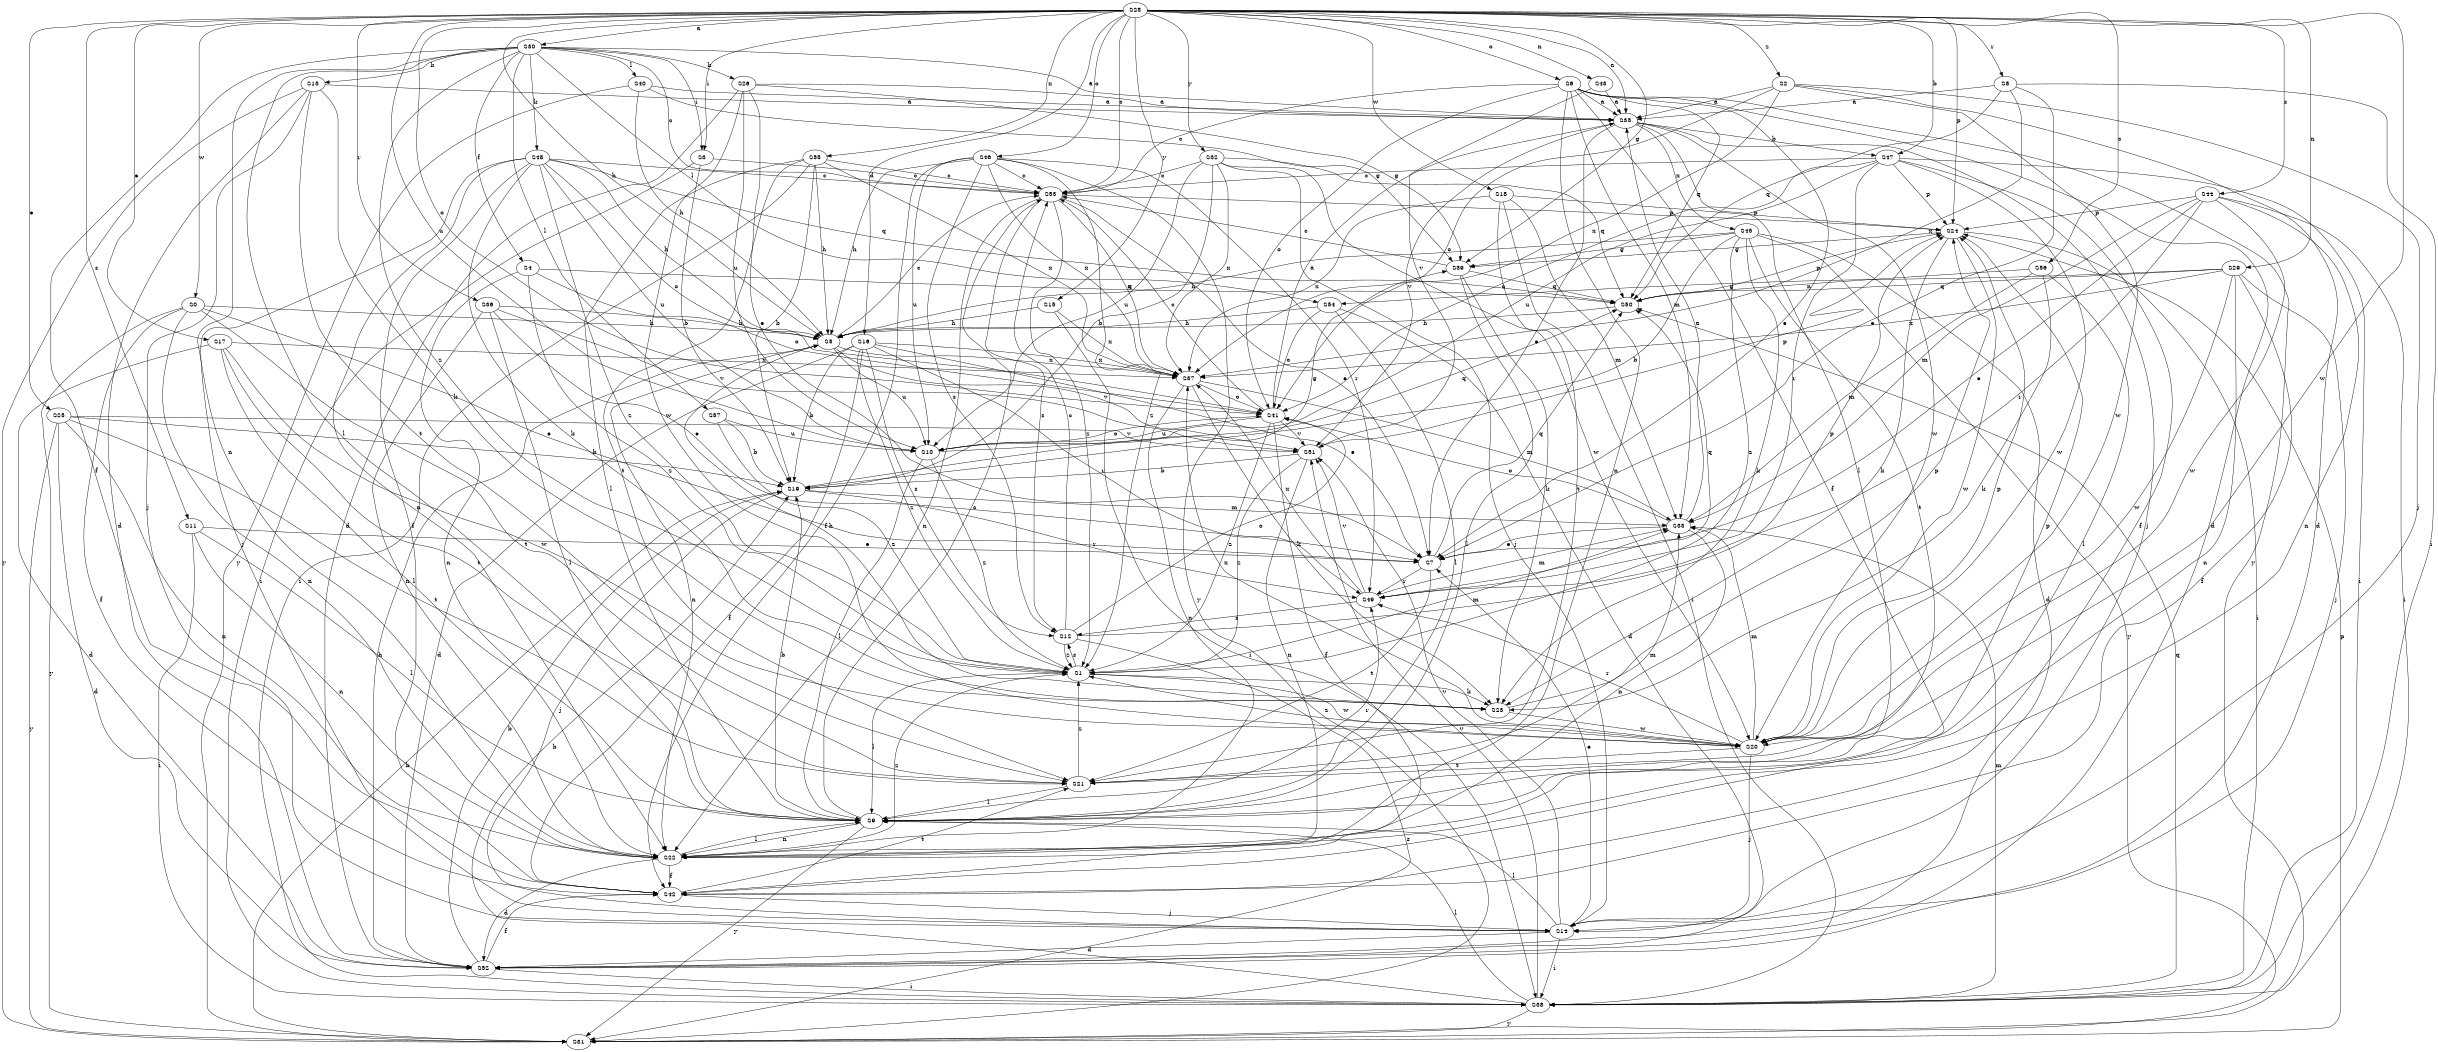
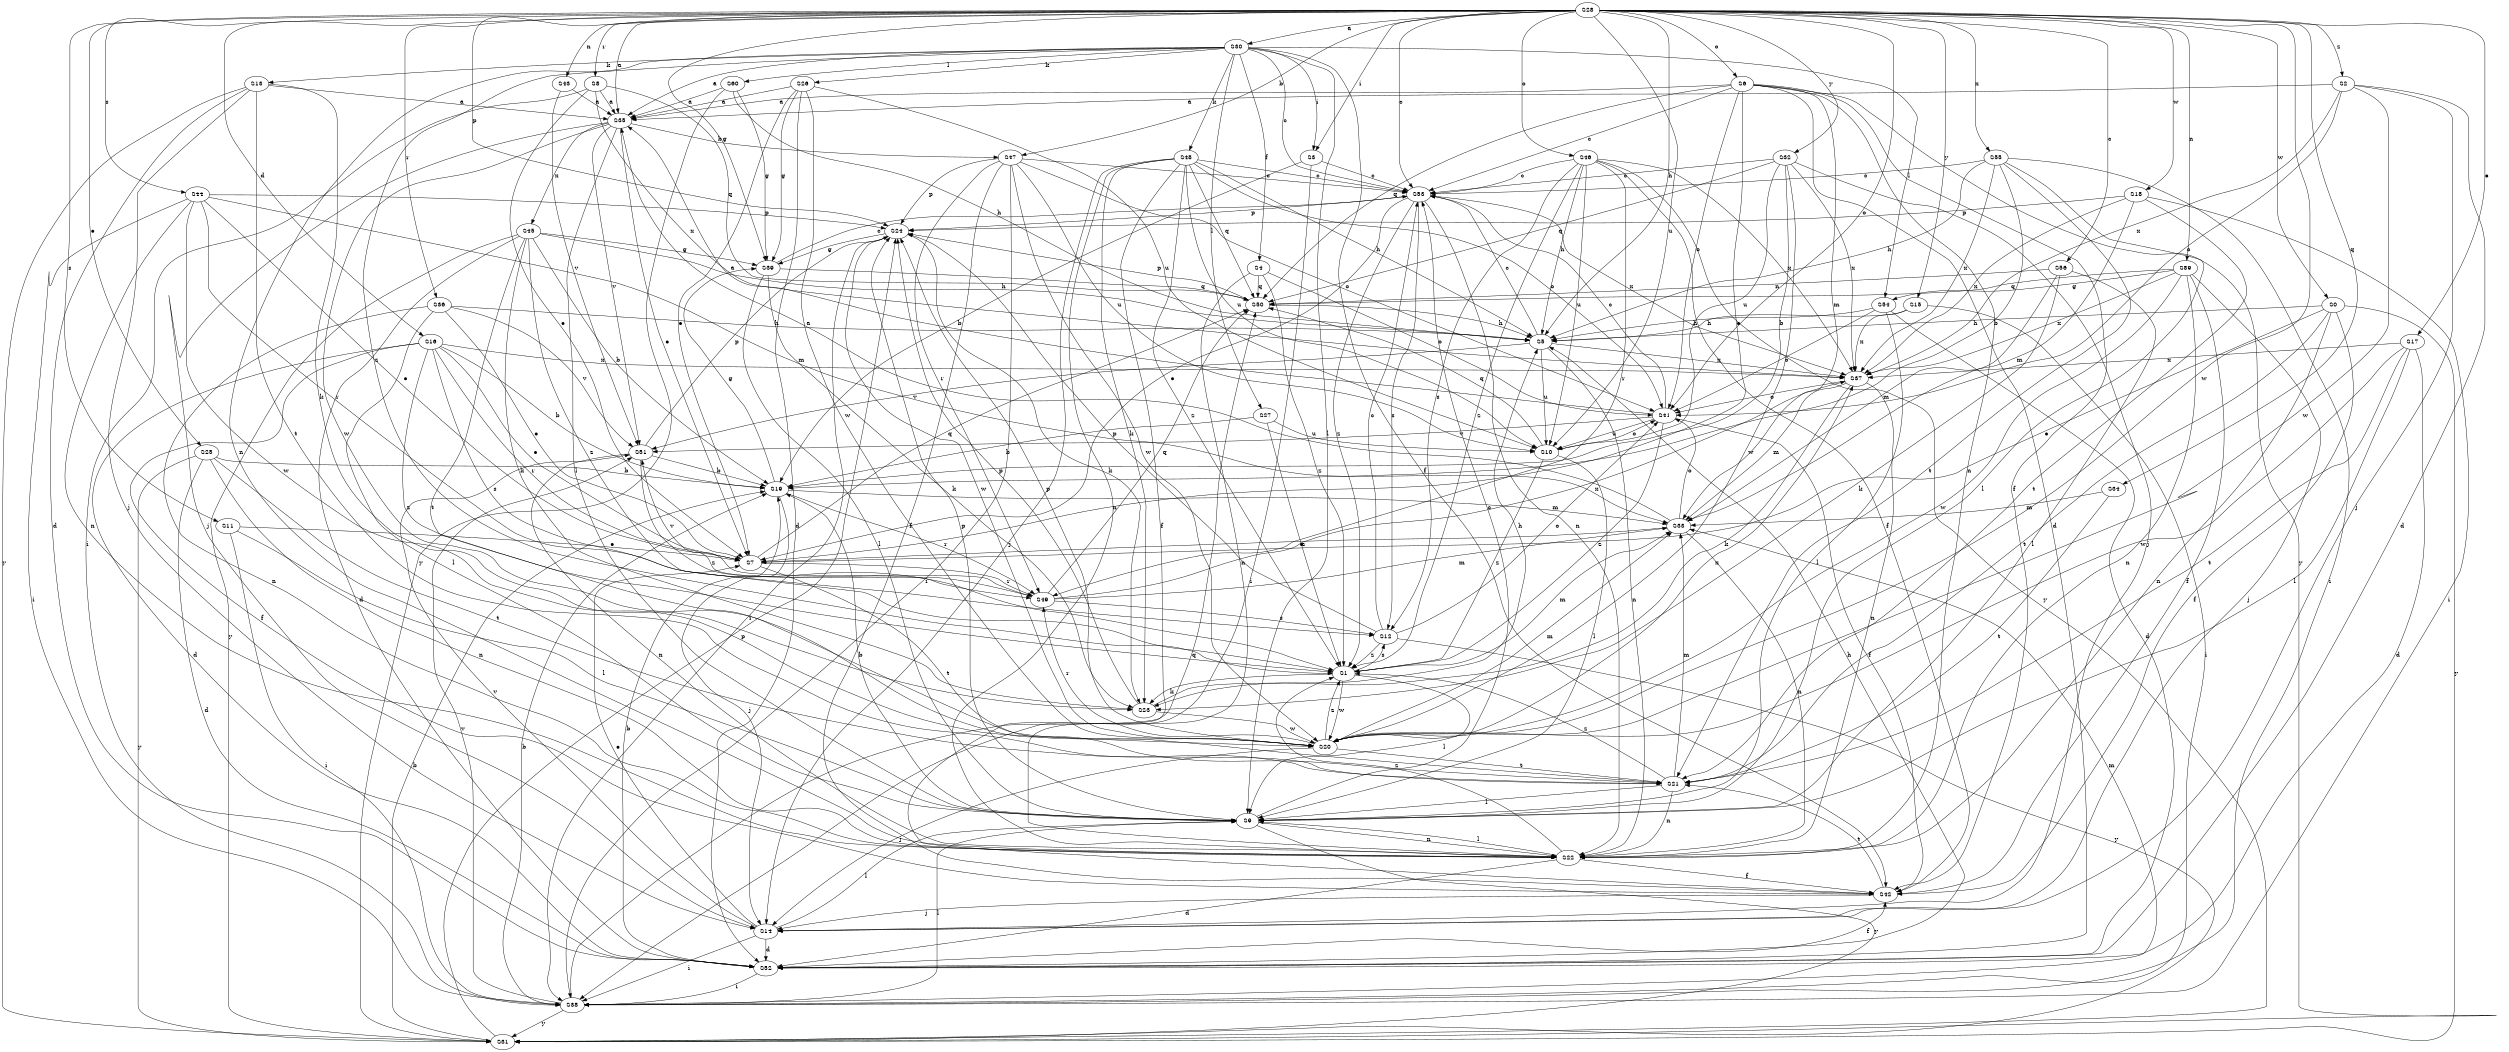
node "S40": label "S40" -> "S60"
node "S29": label "S29" -> "S89"
node "S57": label "S57" -> "S27"
edge "S25" -> "S51": removed, label "v"
node "S34": added
edge "S11" -> "S22": now "S21" -> "S22"
edge "S9" -> "S49": removed, label "r"
edge "S12" -> "S31": label "s" -> "y"
